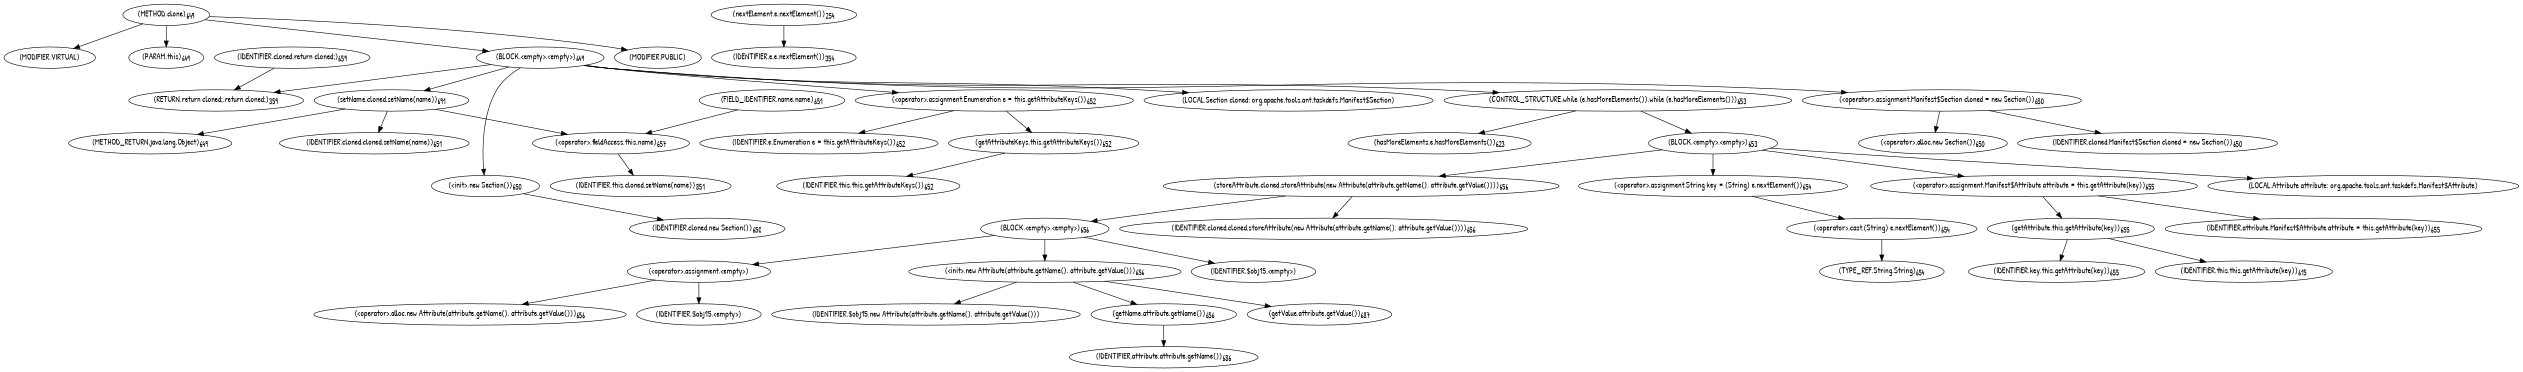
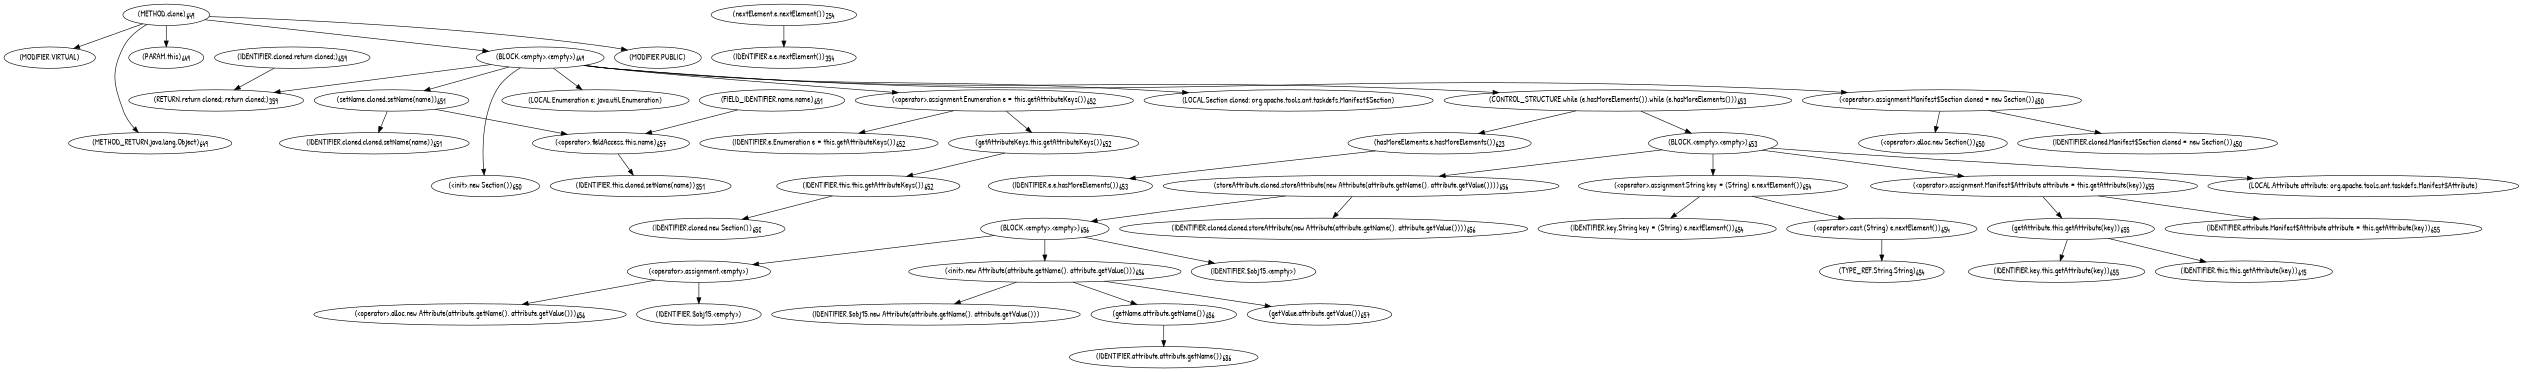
node "(setName,cloned.setName(name))": text "691" -> "651"
node "(LOCAL,Enumeration e: java.util.Enumeration)": added
edge "(setName,cloned.setName(name))" -> "(METHOD_RETURN,java.lang.Object)": now "(METHOD,clone)" -> "(METHOD_RETURN,java.lang.Object)"
node "(IDENTIFIER,e,e.hasMoreElements())": added
edge "(<init>,new Section())" -> "(IDENTIFIER,cloned,new Section())": now "(IDENTIFIER,this,this.getAttributeKeys())" -> "(IDENTIFIER,cloned,new Section())"
node "(IDENTIFIER,key,String key = (String) e.nextElement())": added
node "(getValue,attribute.getValue())": text "687" -> "657"
